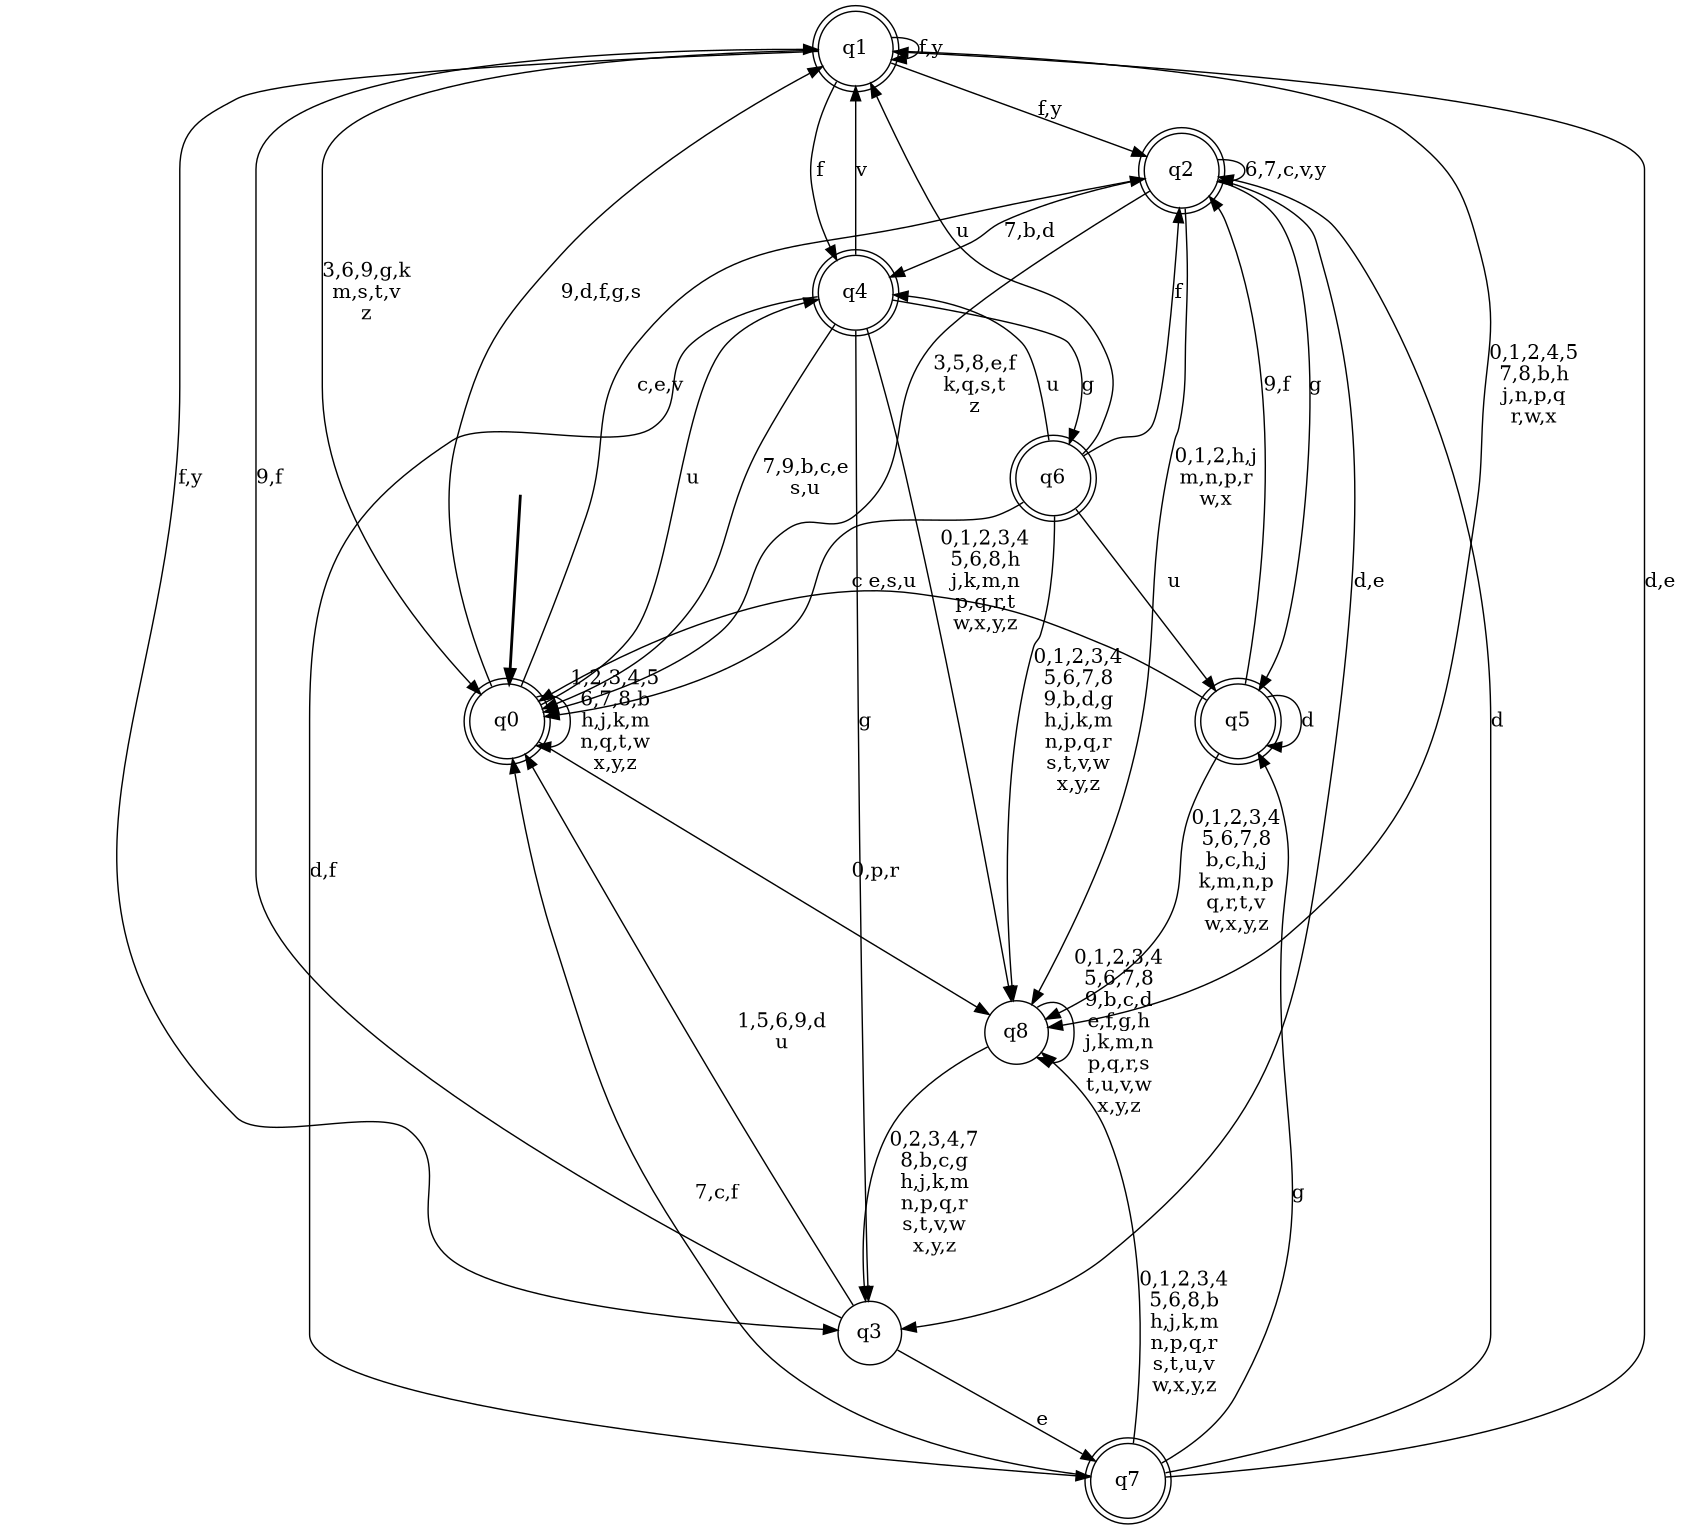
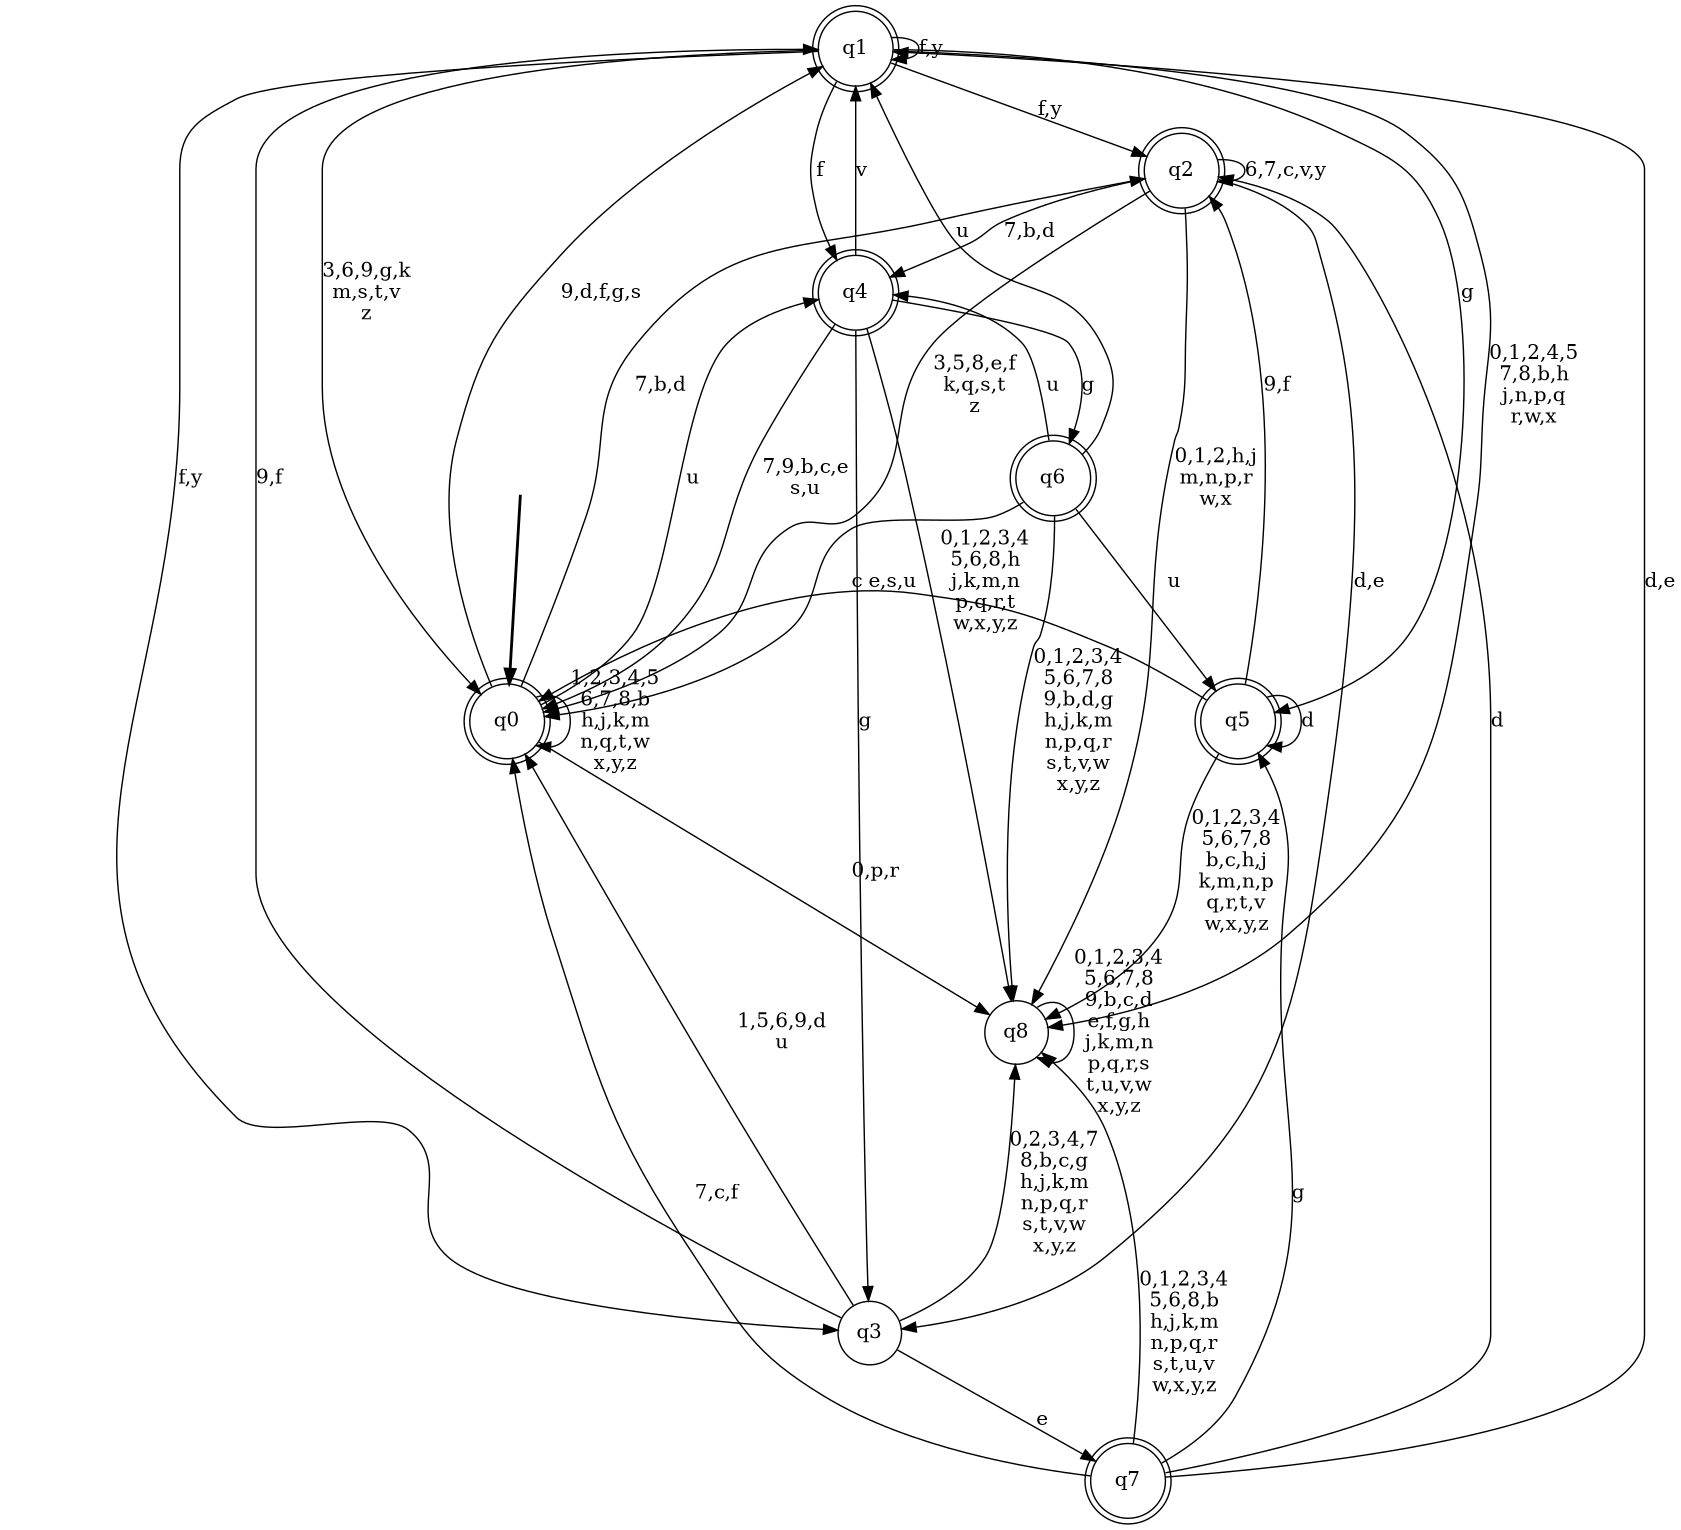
edge "q6" -> "q2": removed, label "f"
edge "q0" -> "q2": label "c,e,v" -> "7,b,d"
edge "q2" -> "q5": now "q1" -> "q5"
edge "q4" -> "q7": removed, label "d,f"
edge "q8" -> "q3": reversed
